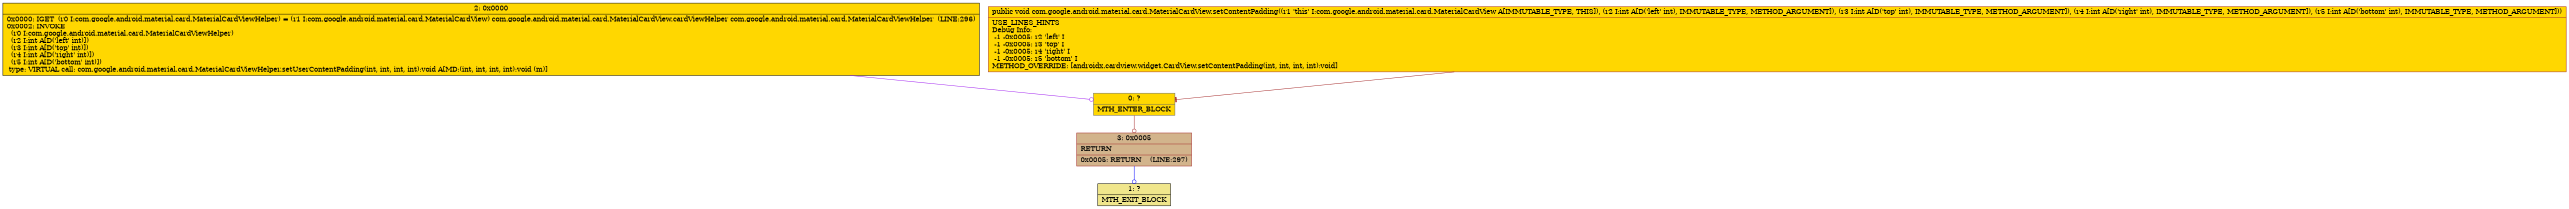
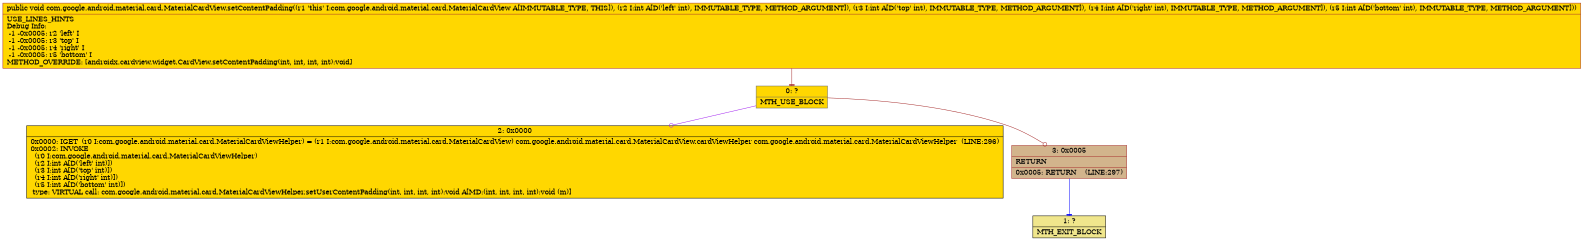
edge "2: 0x0000" -> "0: ?": reversed
node "0: ?": text "MTH_ENTER_BLOCK" -> "MTH_USE_BLOCK"
edge "3: 0x0005" -> "1: ?": arrowhead odot -> tee
